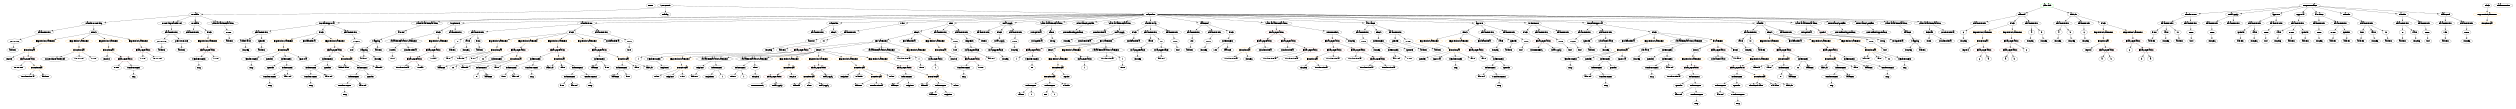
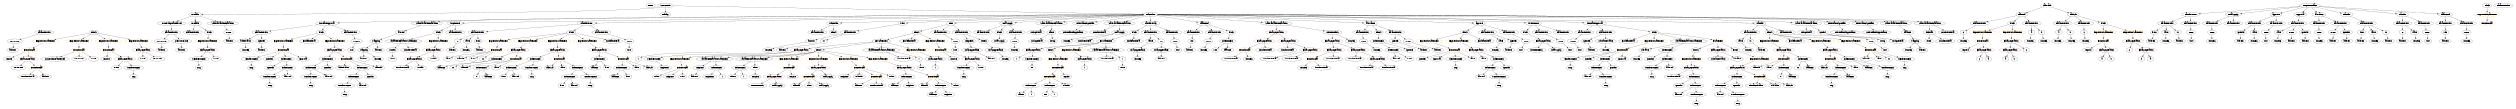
node "transferOwnership": removed
